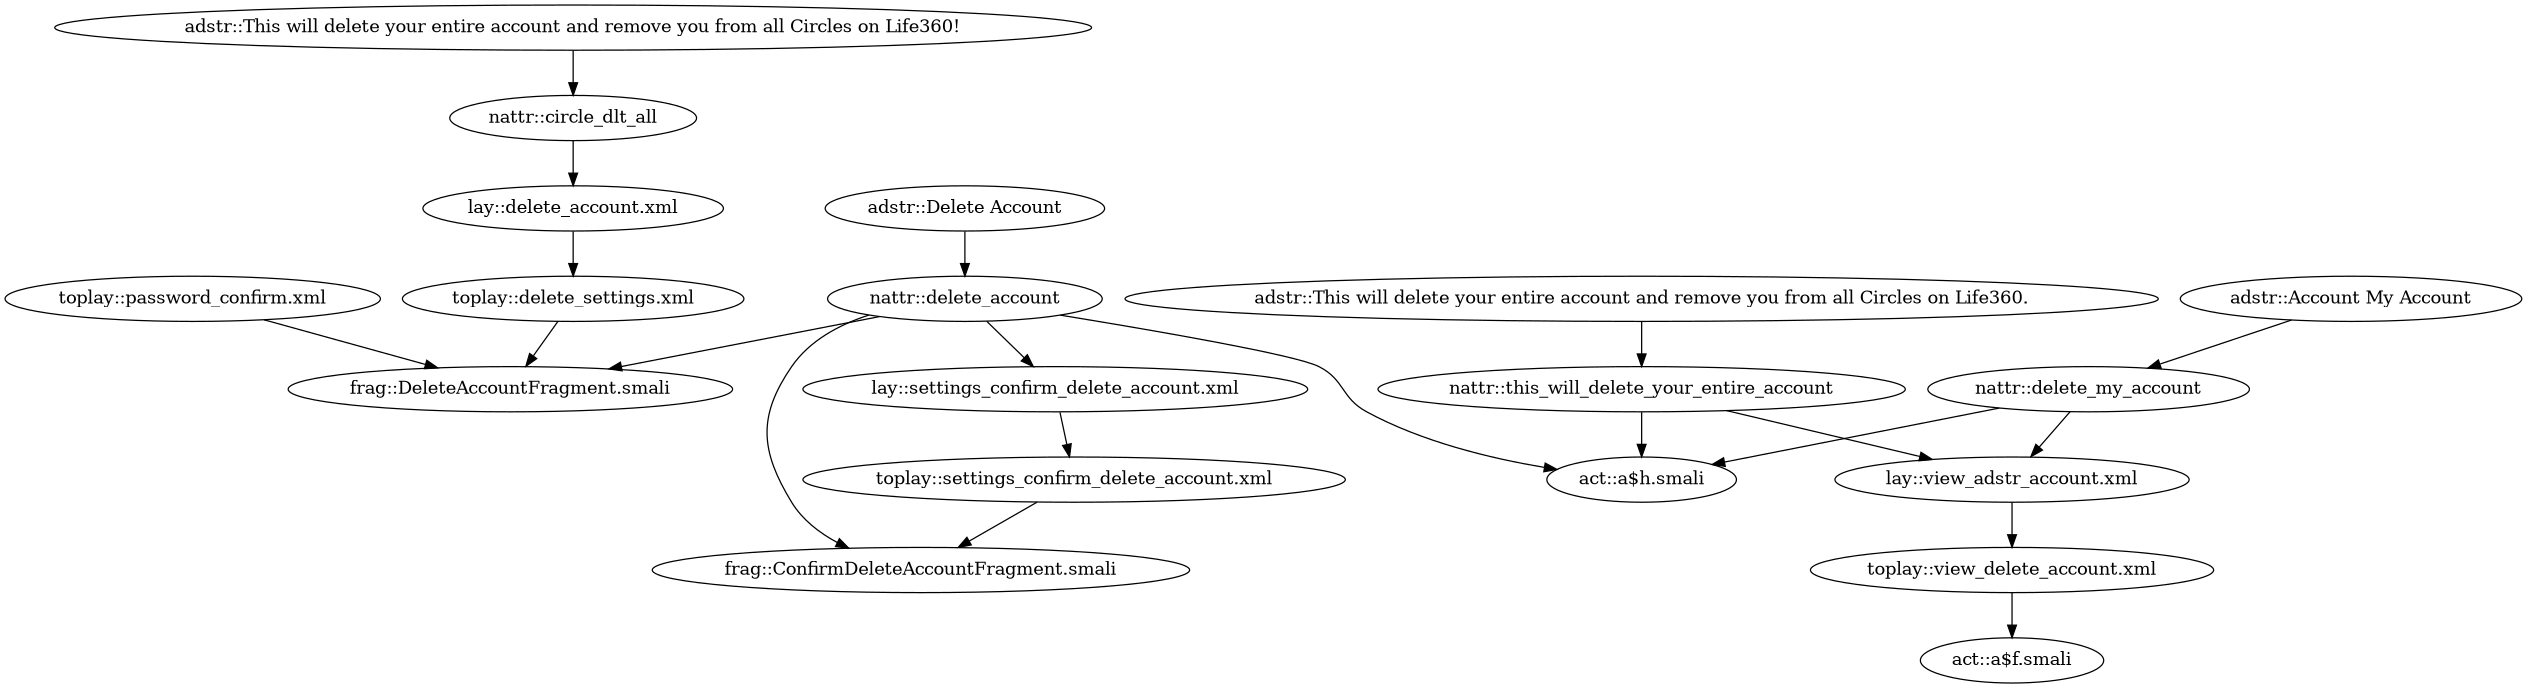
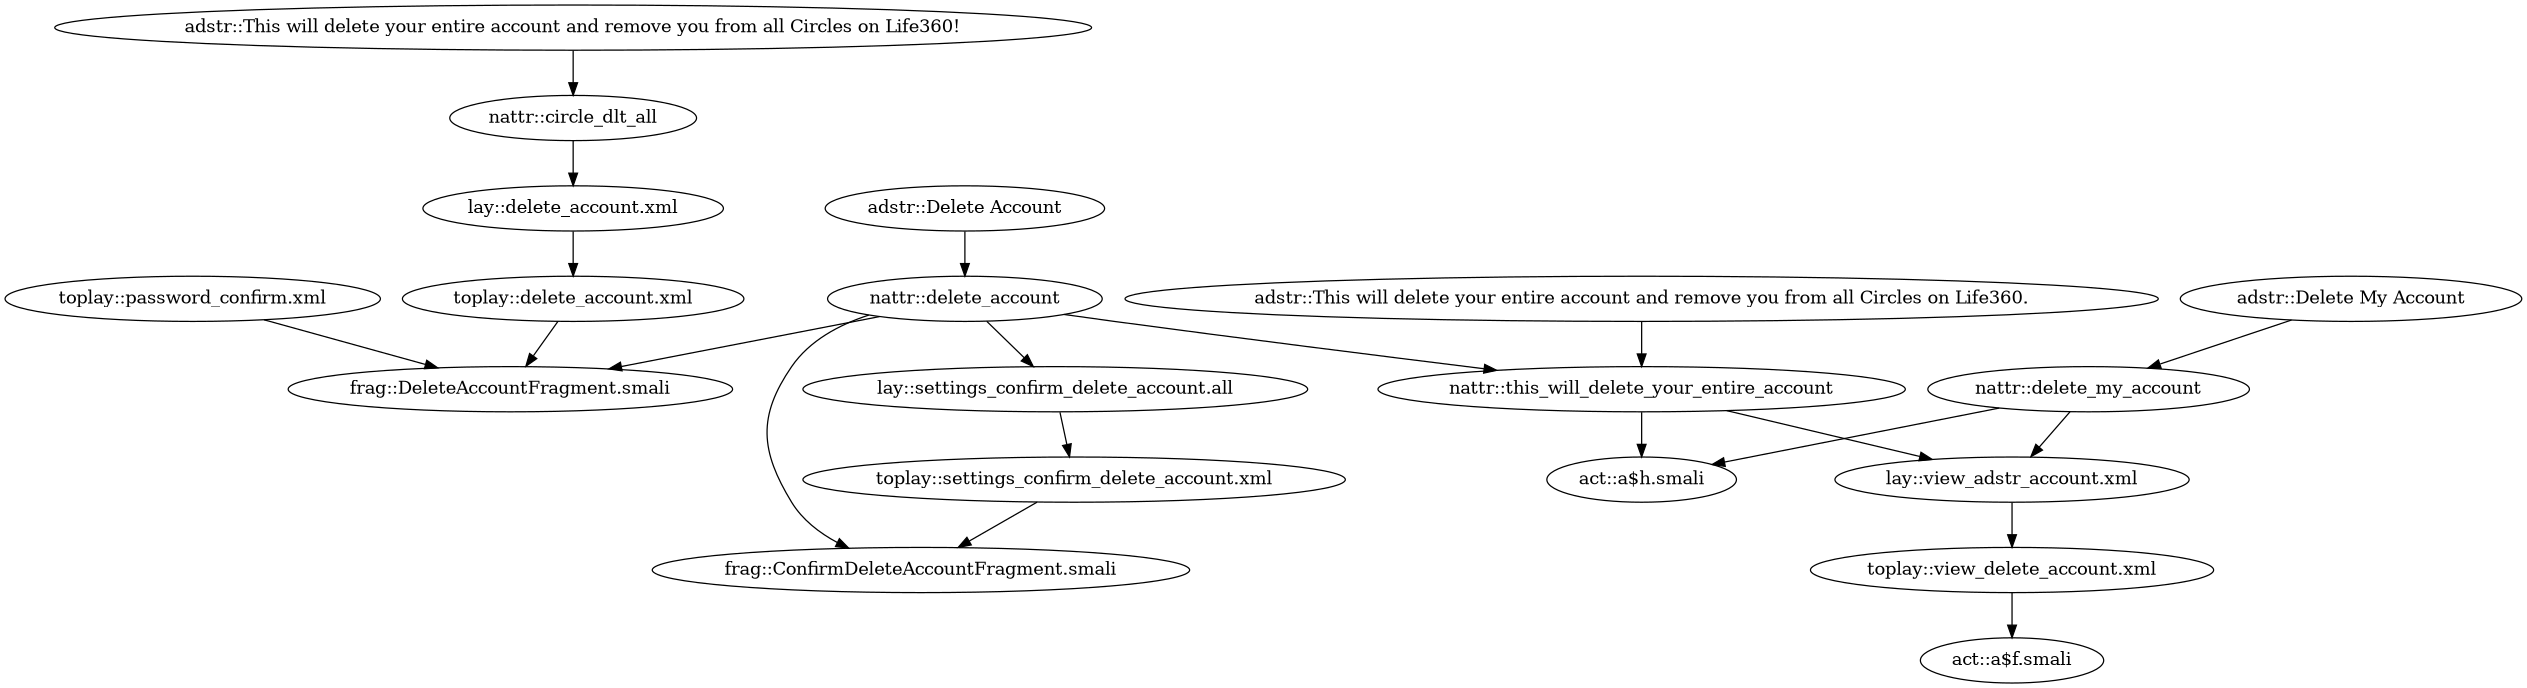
node "toplay::delete_settings.xml": label "toplay::delete_settings.xml" -> "toplay::delete_account.xml"
node "adstr::Account My Account": label "adstr::Account My Account" -> "adstr::Delete My Account"
edge "nattr::delete_account" -> "act::a$h.smali": now "nattr::delete_account" -> "nattr::this_will_delete_your_entire_account"
node "lay::settings_confirm_delete_account.xml": label "lay::settings_confirm_delete_account.xml" -> "lay::settings_confirm_delete_account.all"
